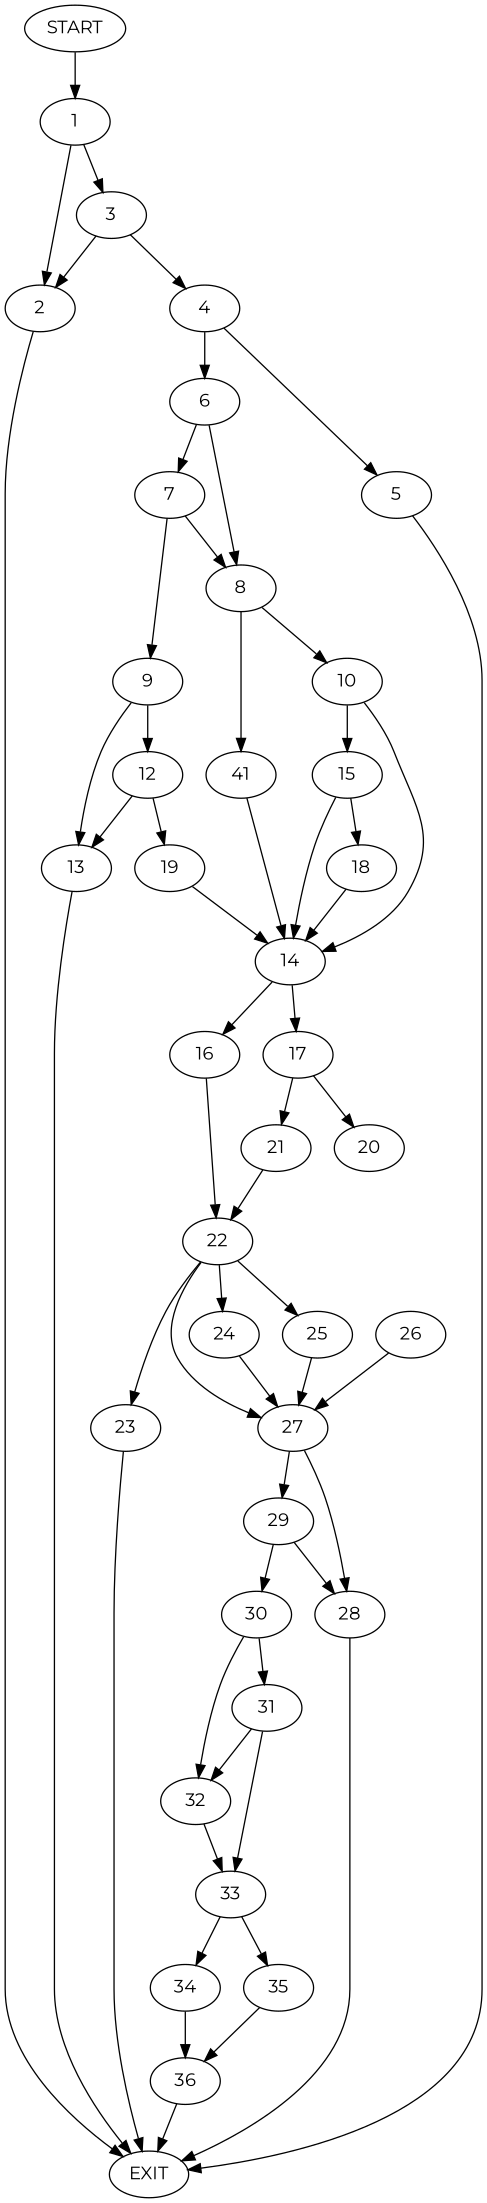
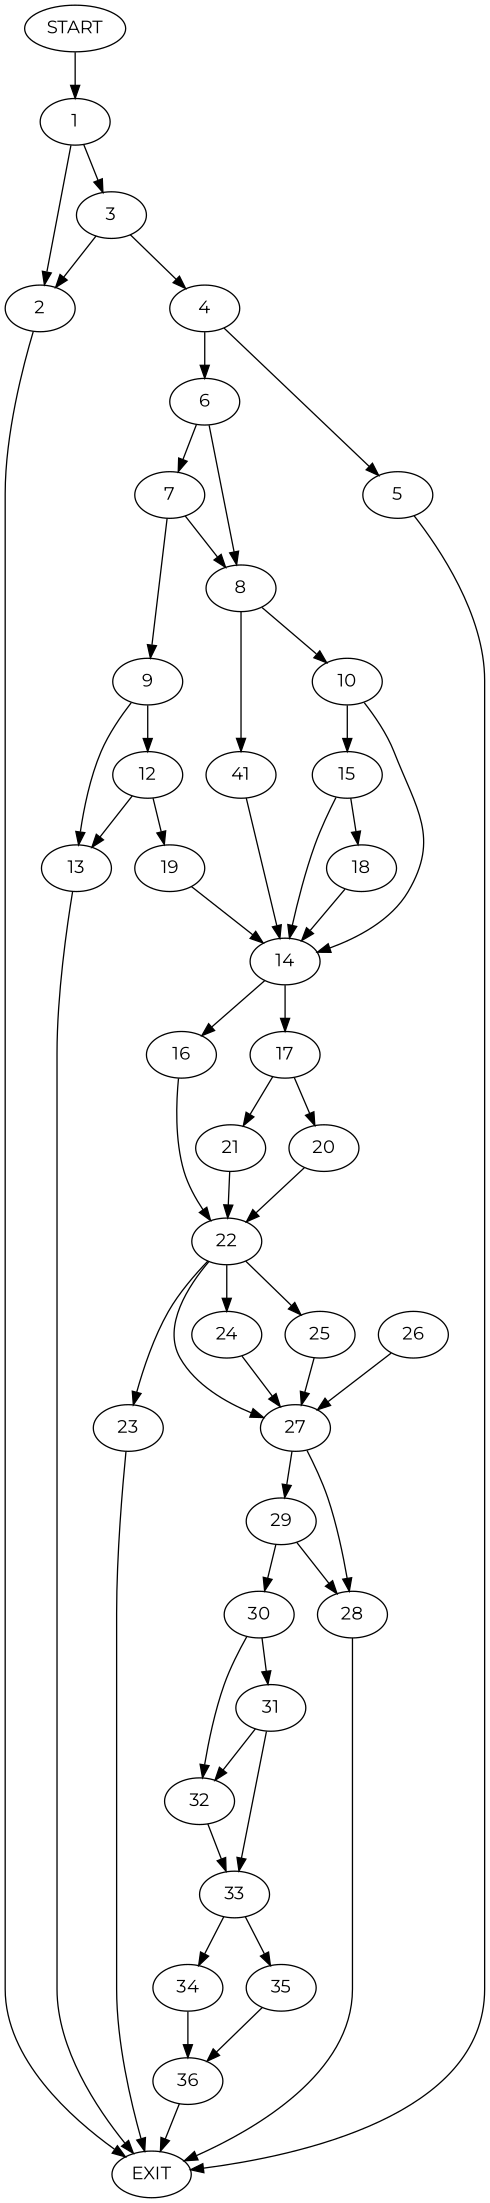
edge "20" -> "22": added
